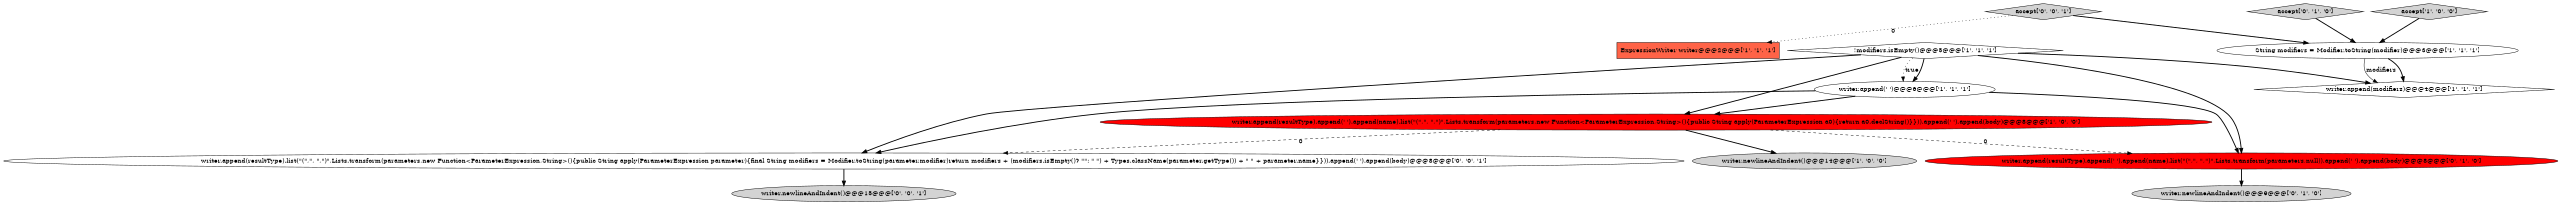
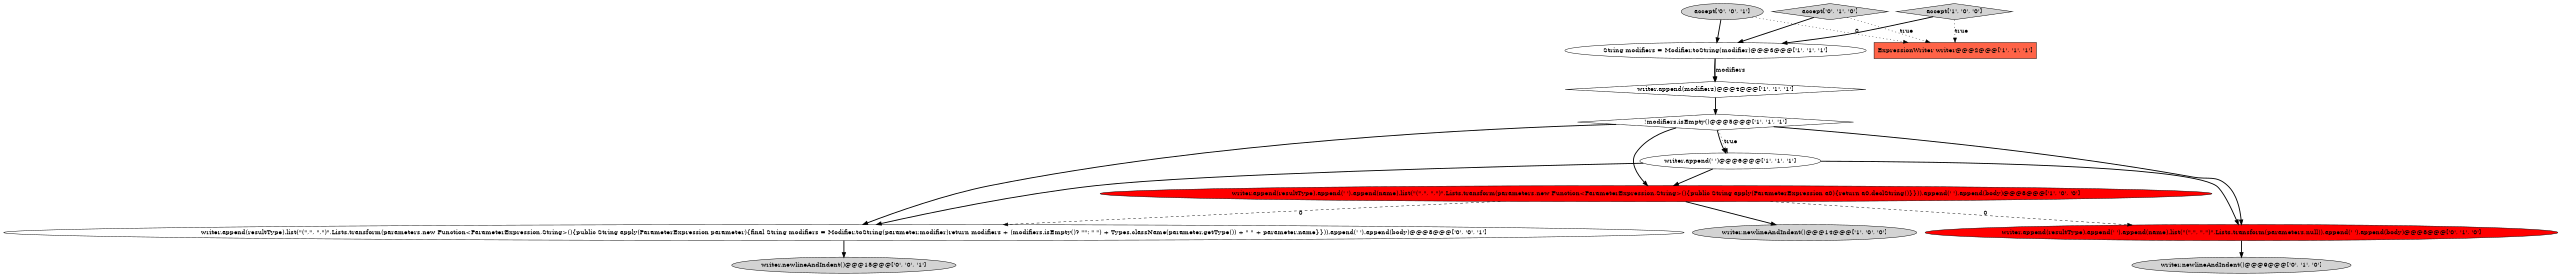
node "accept['0', '0', '1']": shape diamond -> ellipse
edge "accept['1', '0', '0']" -> "ExpressionWriter writer@@@2@@@['1', '1', '1']": added, label "true"
edge "accept['0', '1', '0']" -> "ExpressionWriter writer@@@2@@@['1', '1', '1']": added, label "true"
edge "!modifiers.isEmpty()@@@5@@@['1', '1', '1']" -> "writer.append(modifiers)@@@4@@@['1', '1', '1']": reversed
